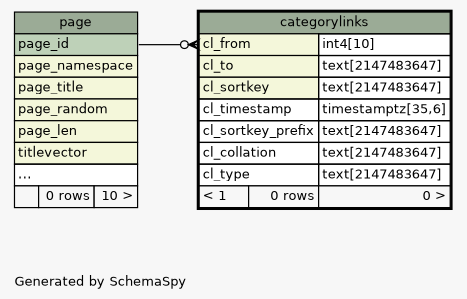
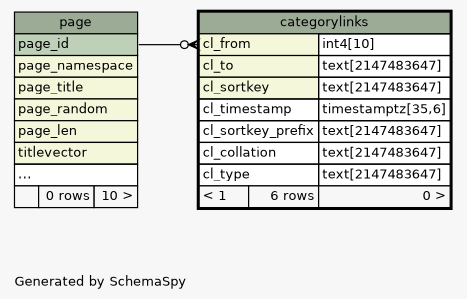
node "categorylinks": text "0 rows" -> "6 rows"
